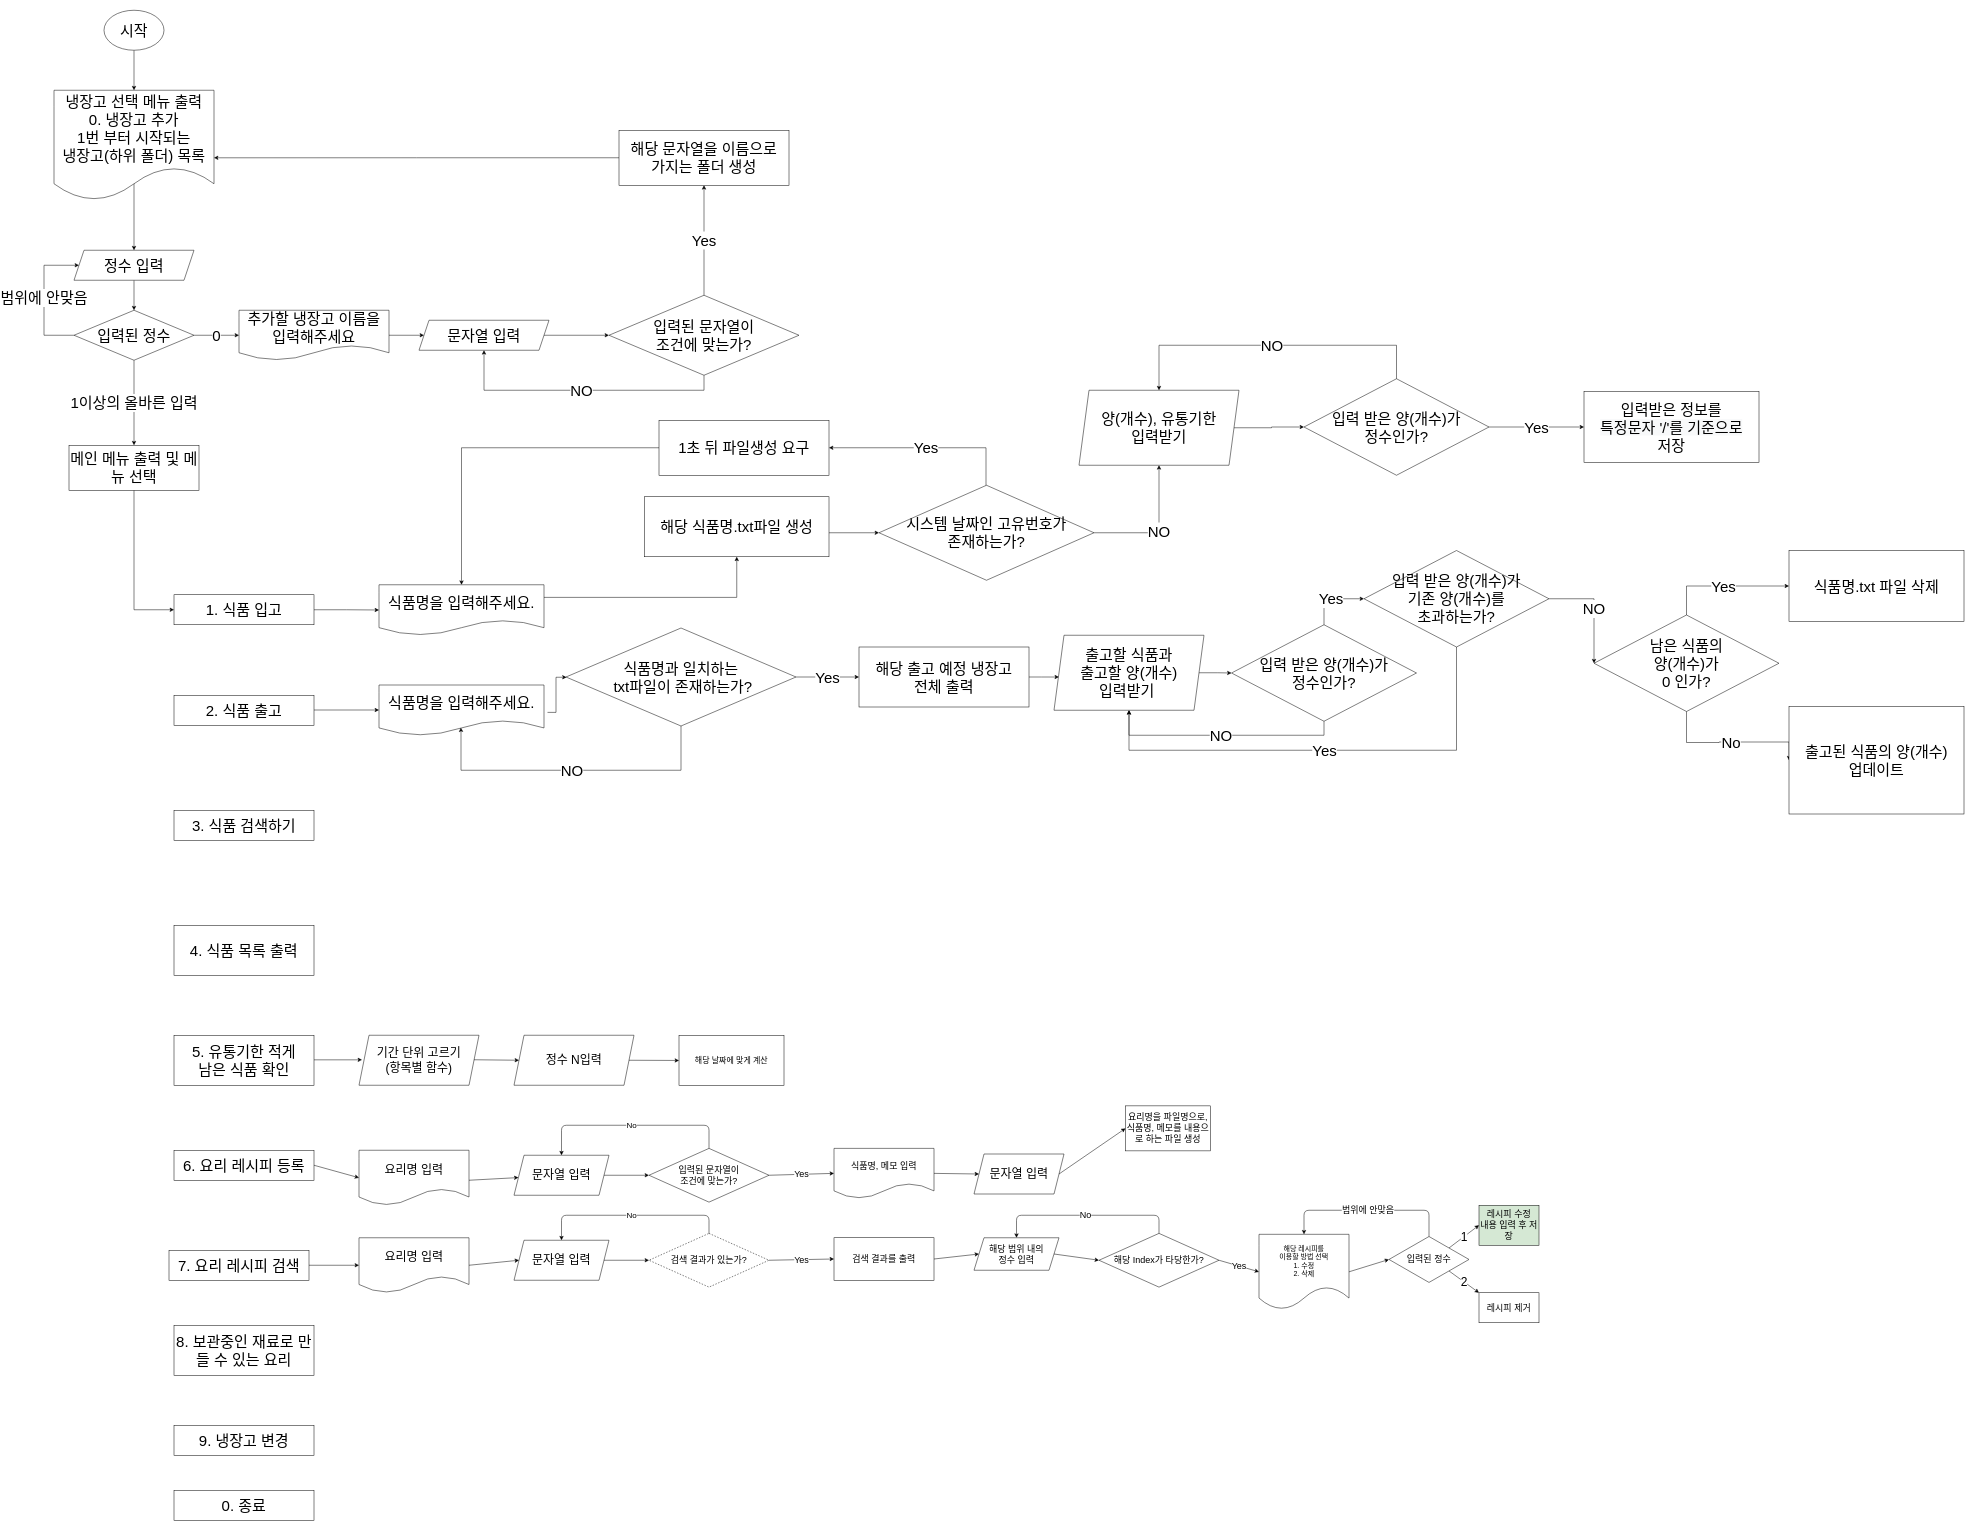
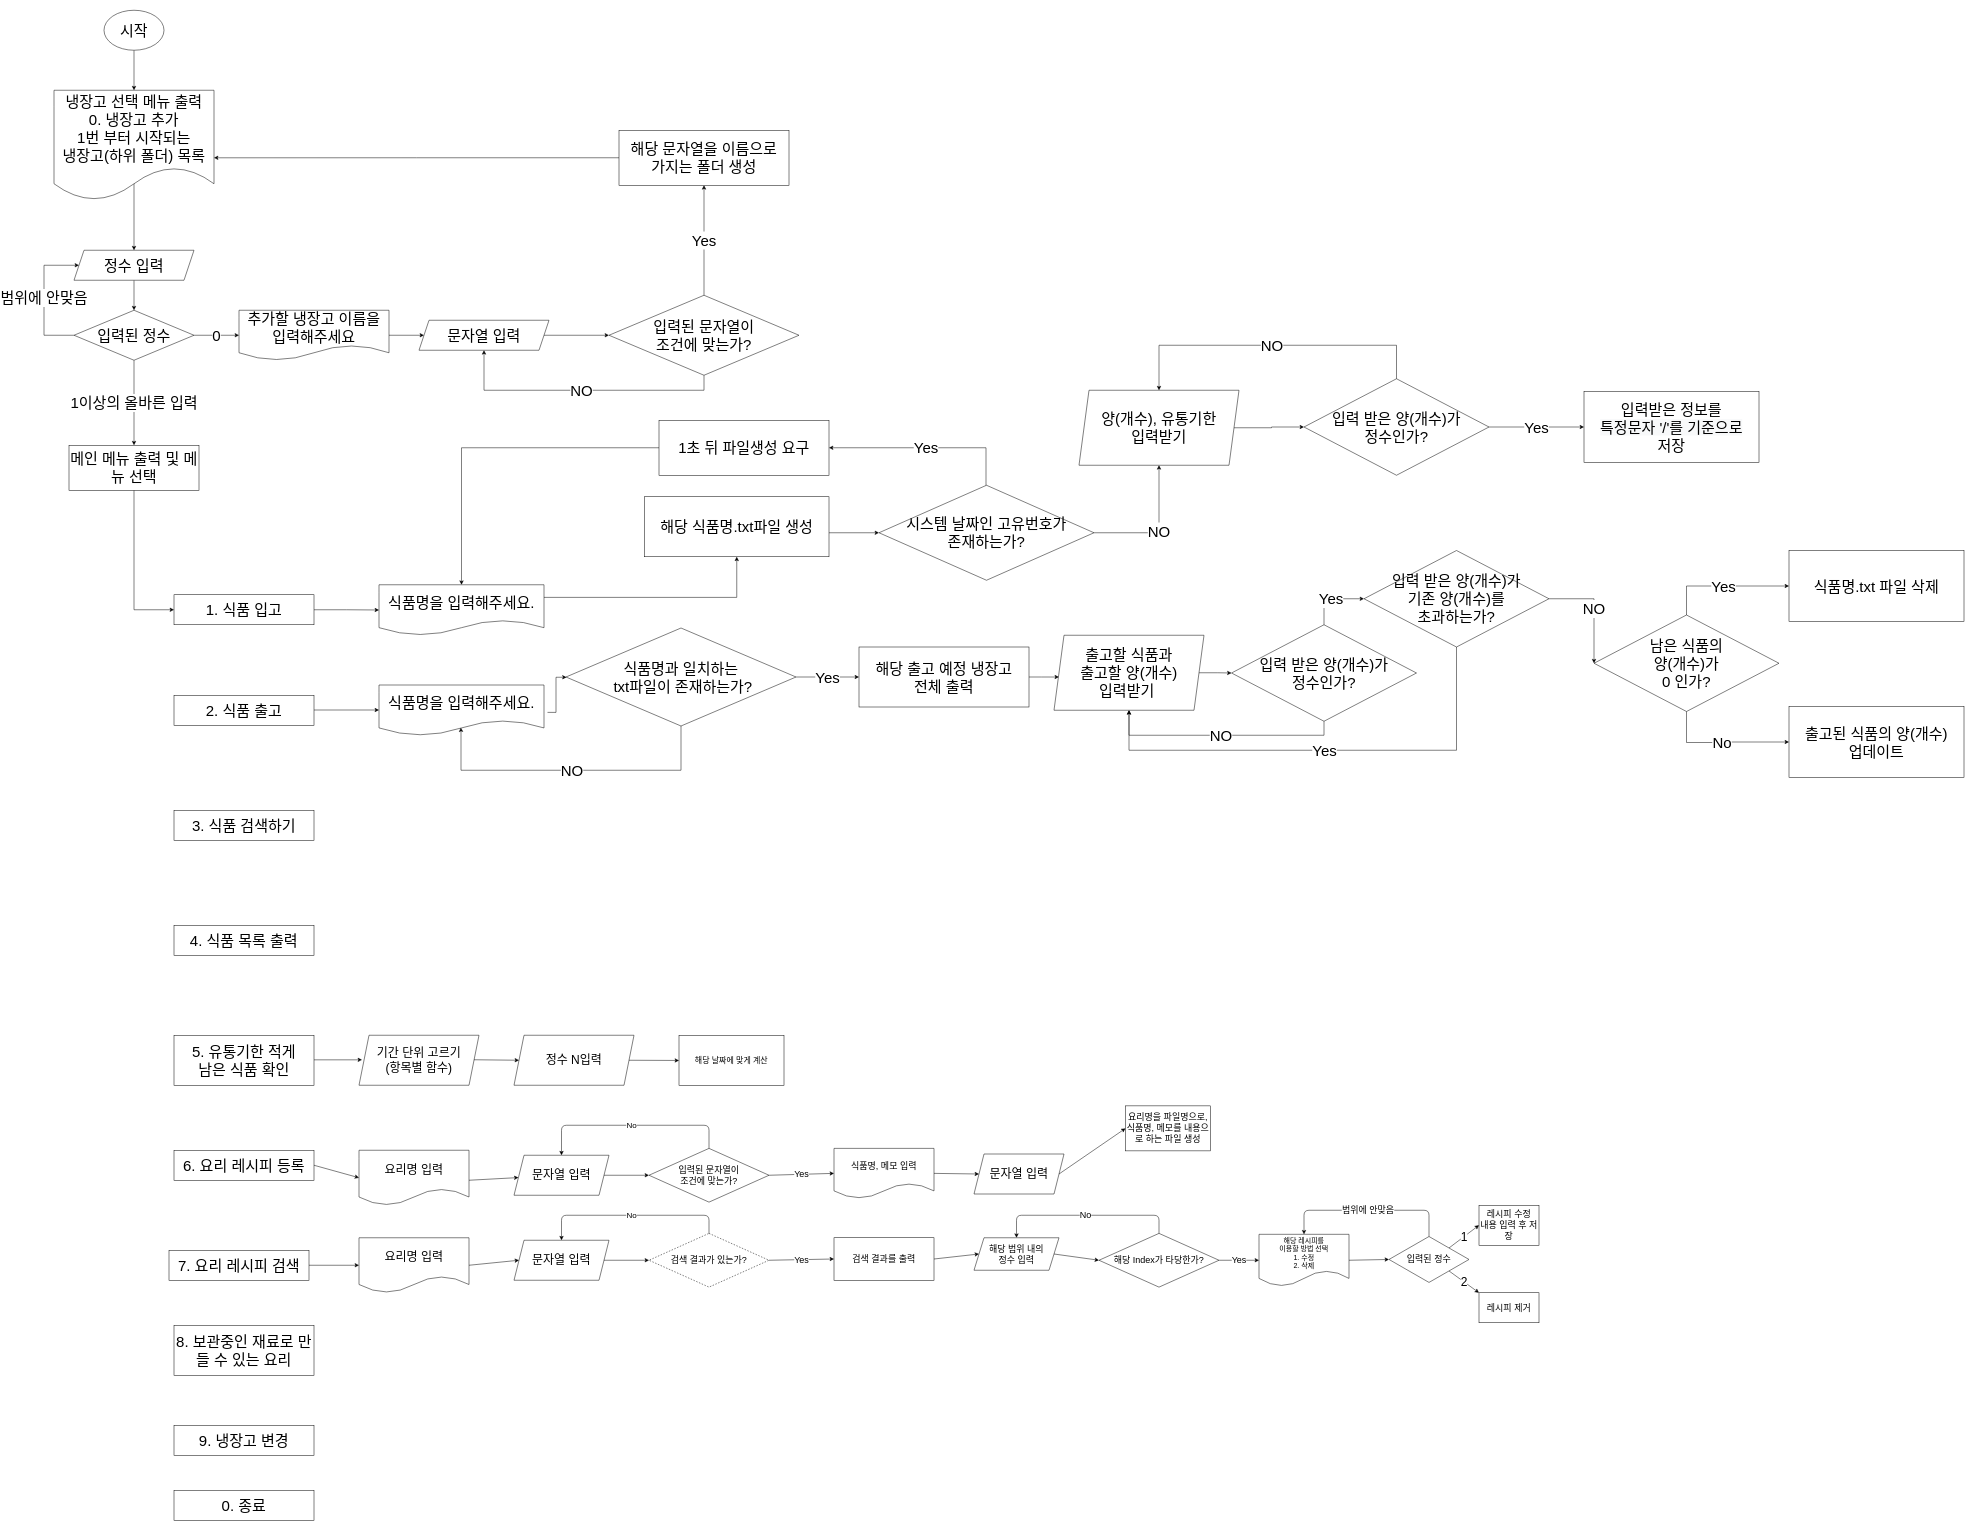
node "출고된 식품의 양(개수) 업데이트": size 175x108 -> 175x71
node "4. 식품 목록 출력": size 140x50 -> 140x30
node "레시피 수정 내용 입력 후 저장": fillcolor #d5e8d4 -> #ffffff
node "해당 레시피를 이용할 방법 선택 1. 수정 2. 삭제": size 90x75 -> 90x52
